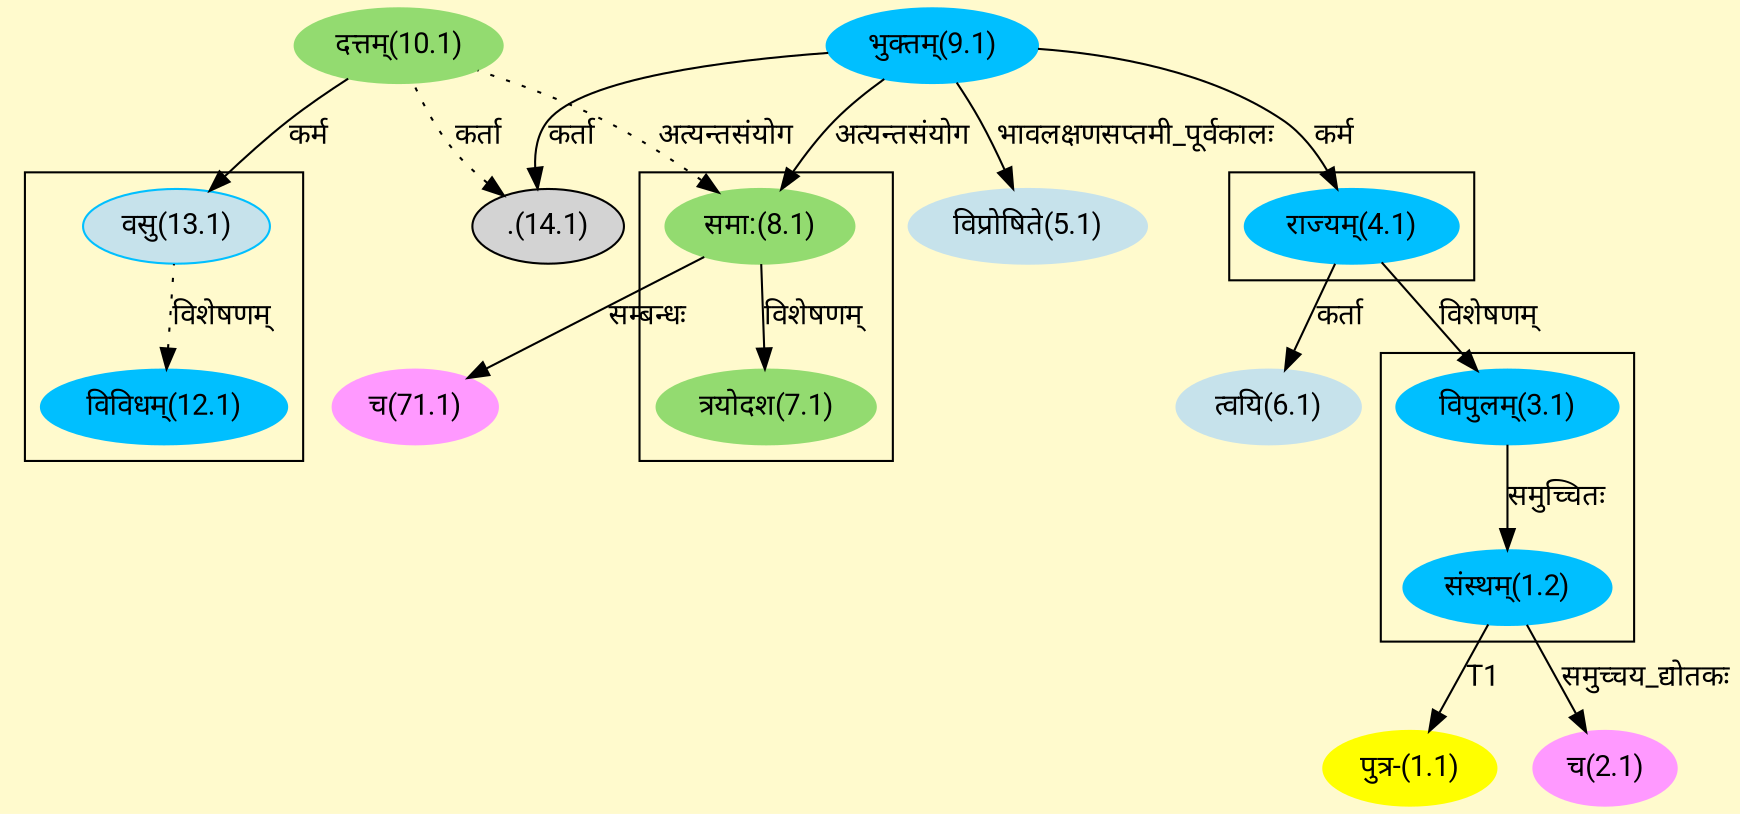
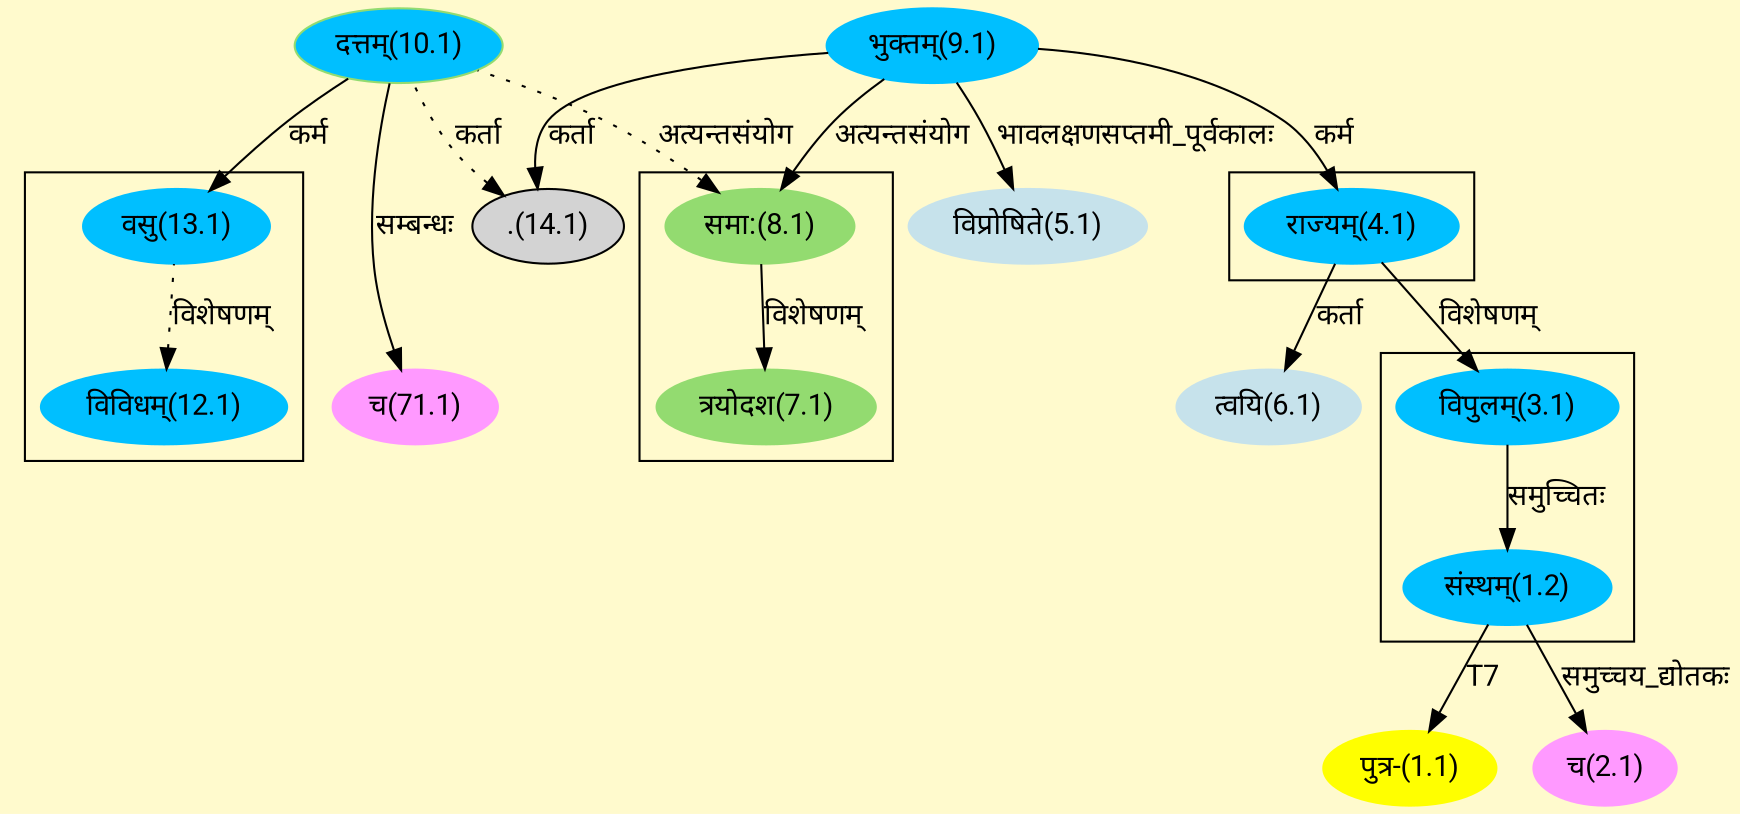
node "दत्तम्(10.1)": fillcolor #93db70 -> #00bfff
node "वसु(13.1)": fillcolor #c6e2eb -> #00bfff
edge "समा:(8.1)" -> "च(71.1)": now "दत्तम्(10.1)" -> "च(71.1)"
edge "संस्थम्(1.2)" -> "पुत्र-(1.1)": label "T1" -> "T7"
